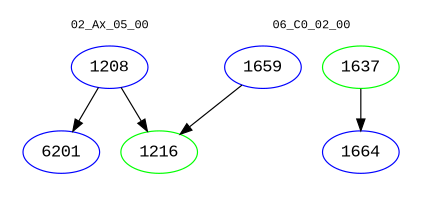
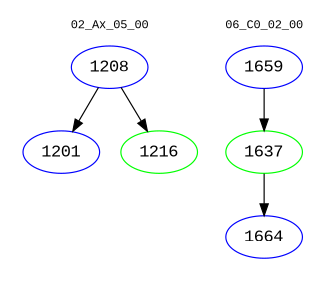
edge "1659" -> "1216": now "1659" -> "1637"
node "6201": label "6201" -> "1201"
